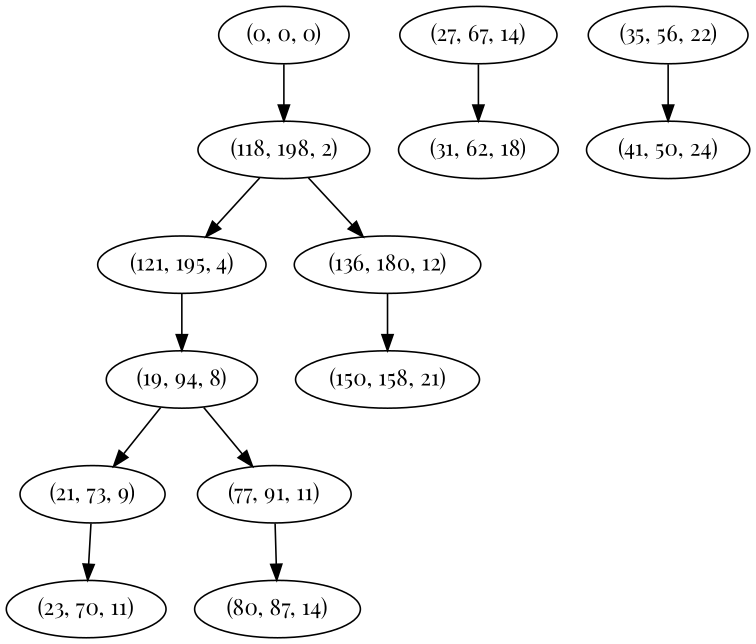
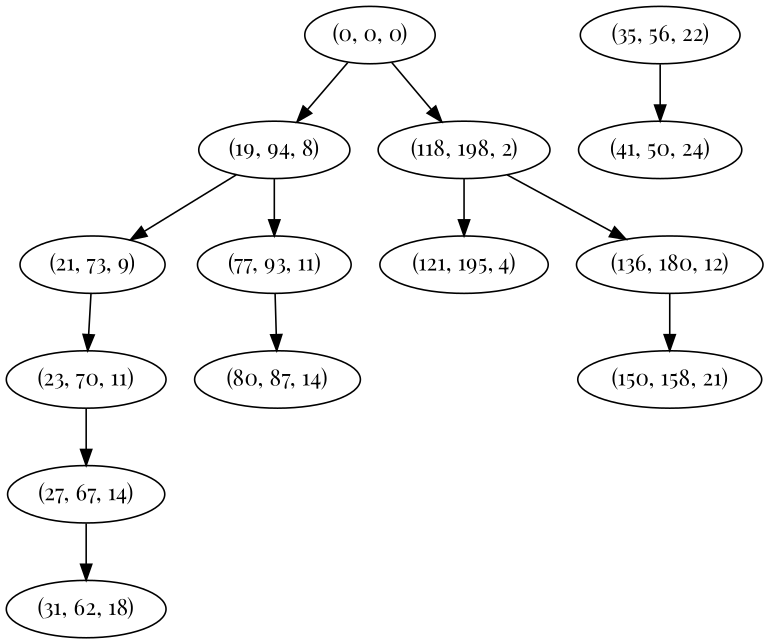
edge "(121, 195, 4)" -> "(19, 94, 8)": now "(0, 0, 0)" -> "(19, 94, 8)"
edge "(23, 70, 11)" -> "(27, 67, 14)": added
node "(77, 91, 11)": label "(77, 91, 11)" -> "(77, 93, 11)"
